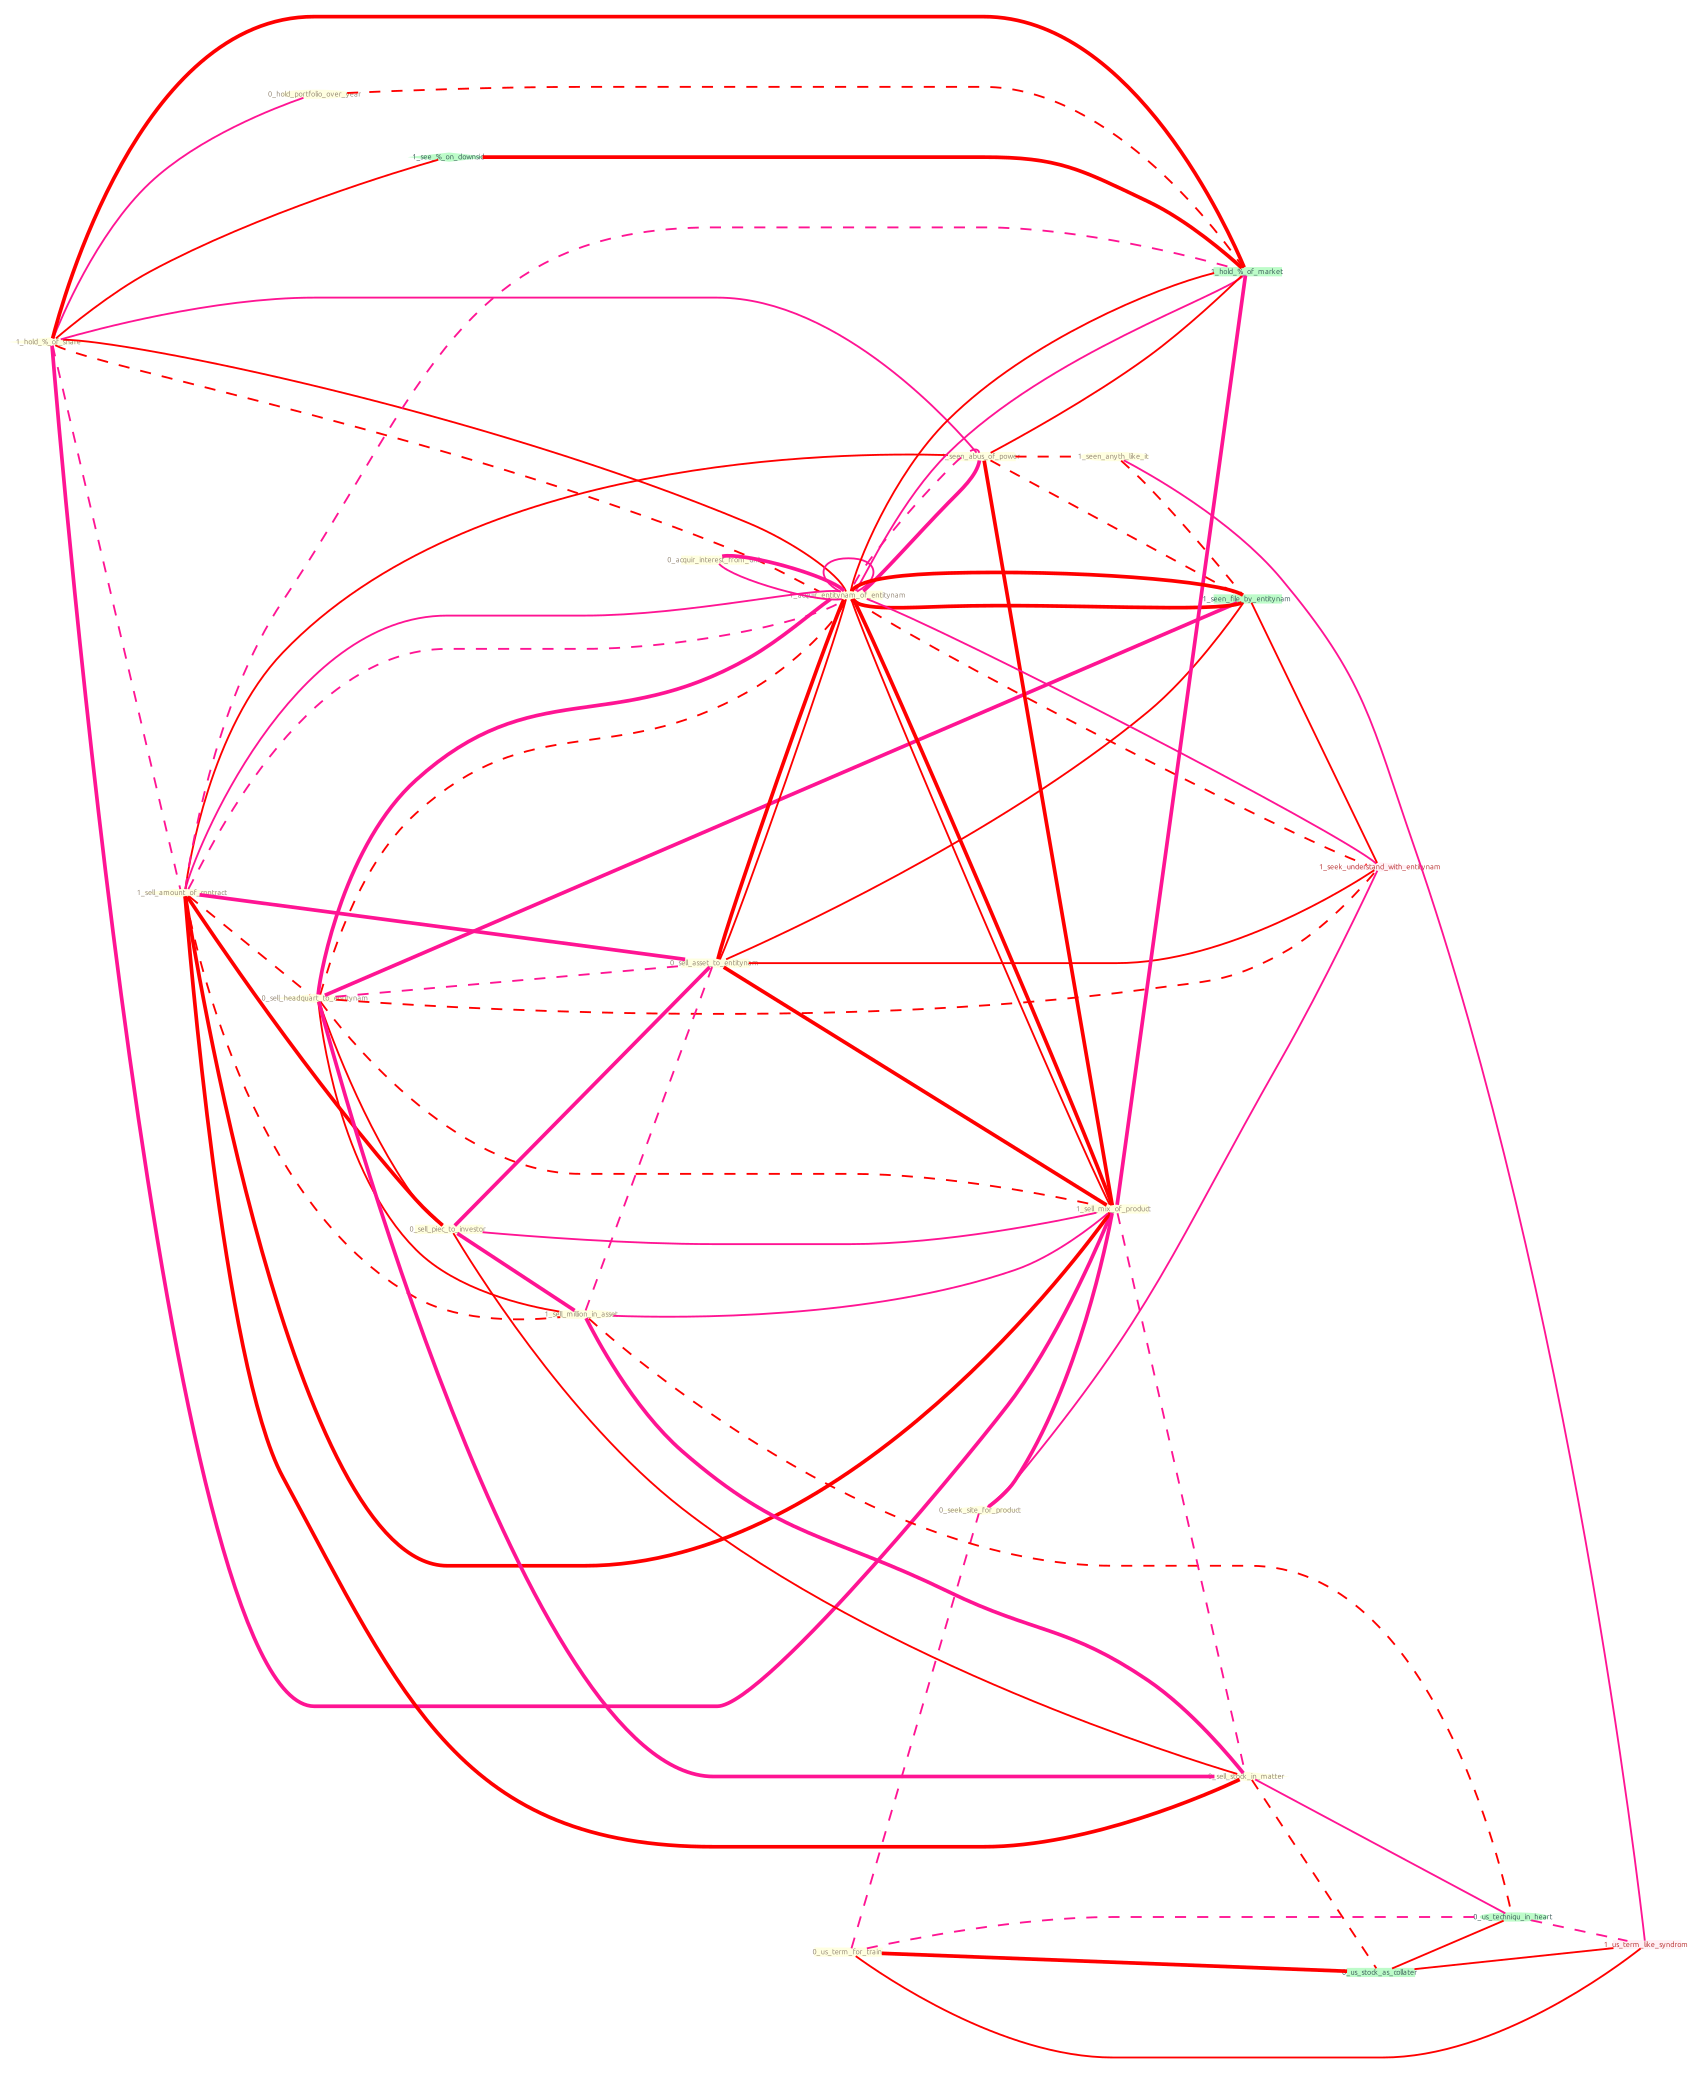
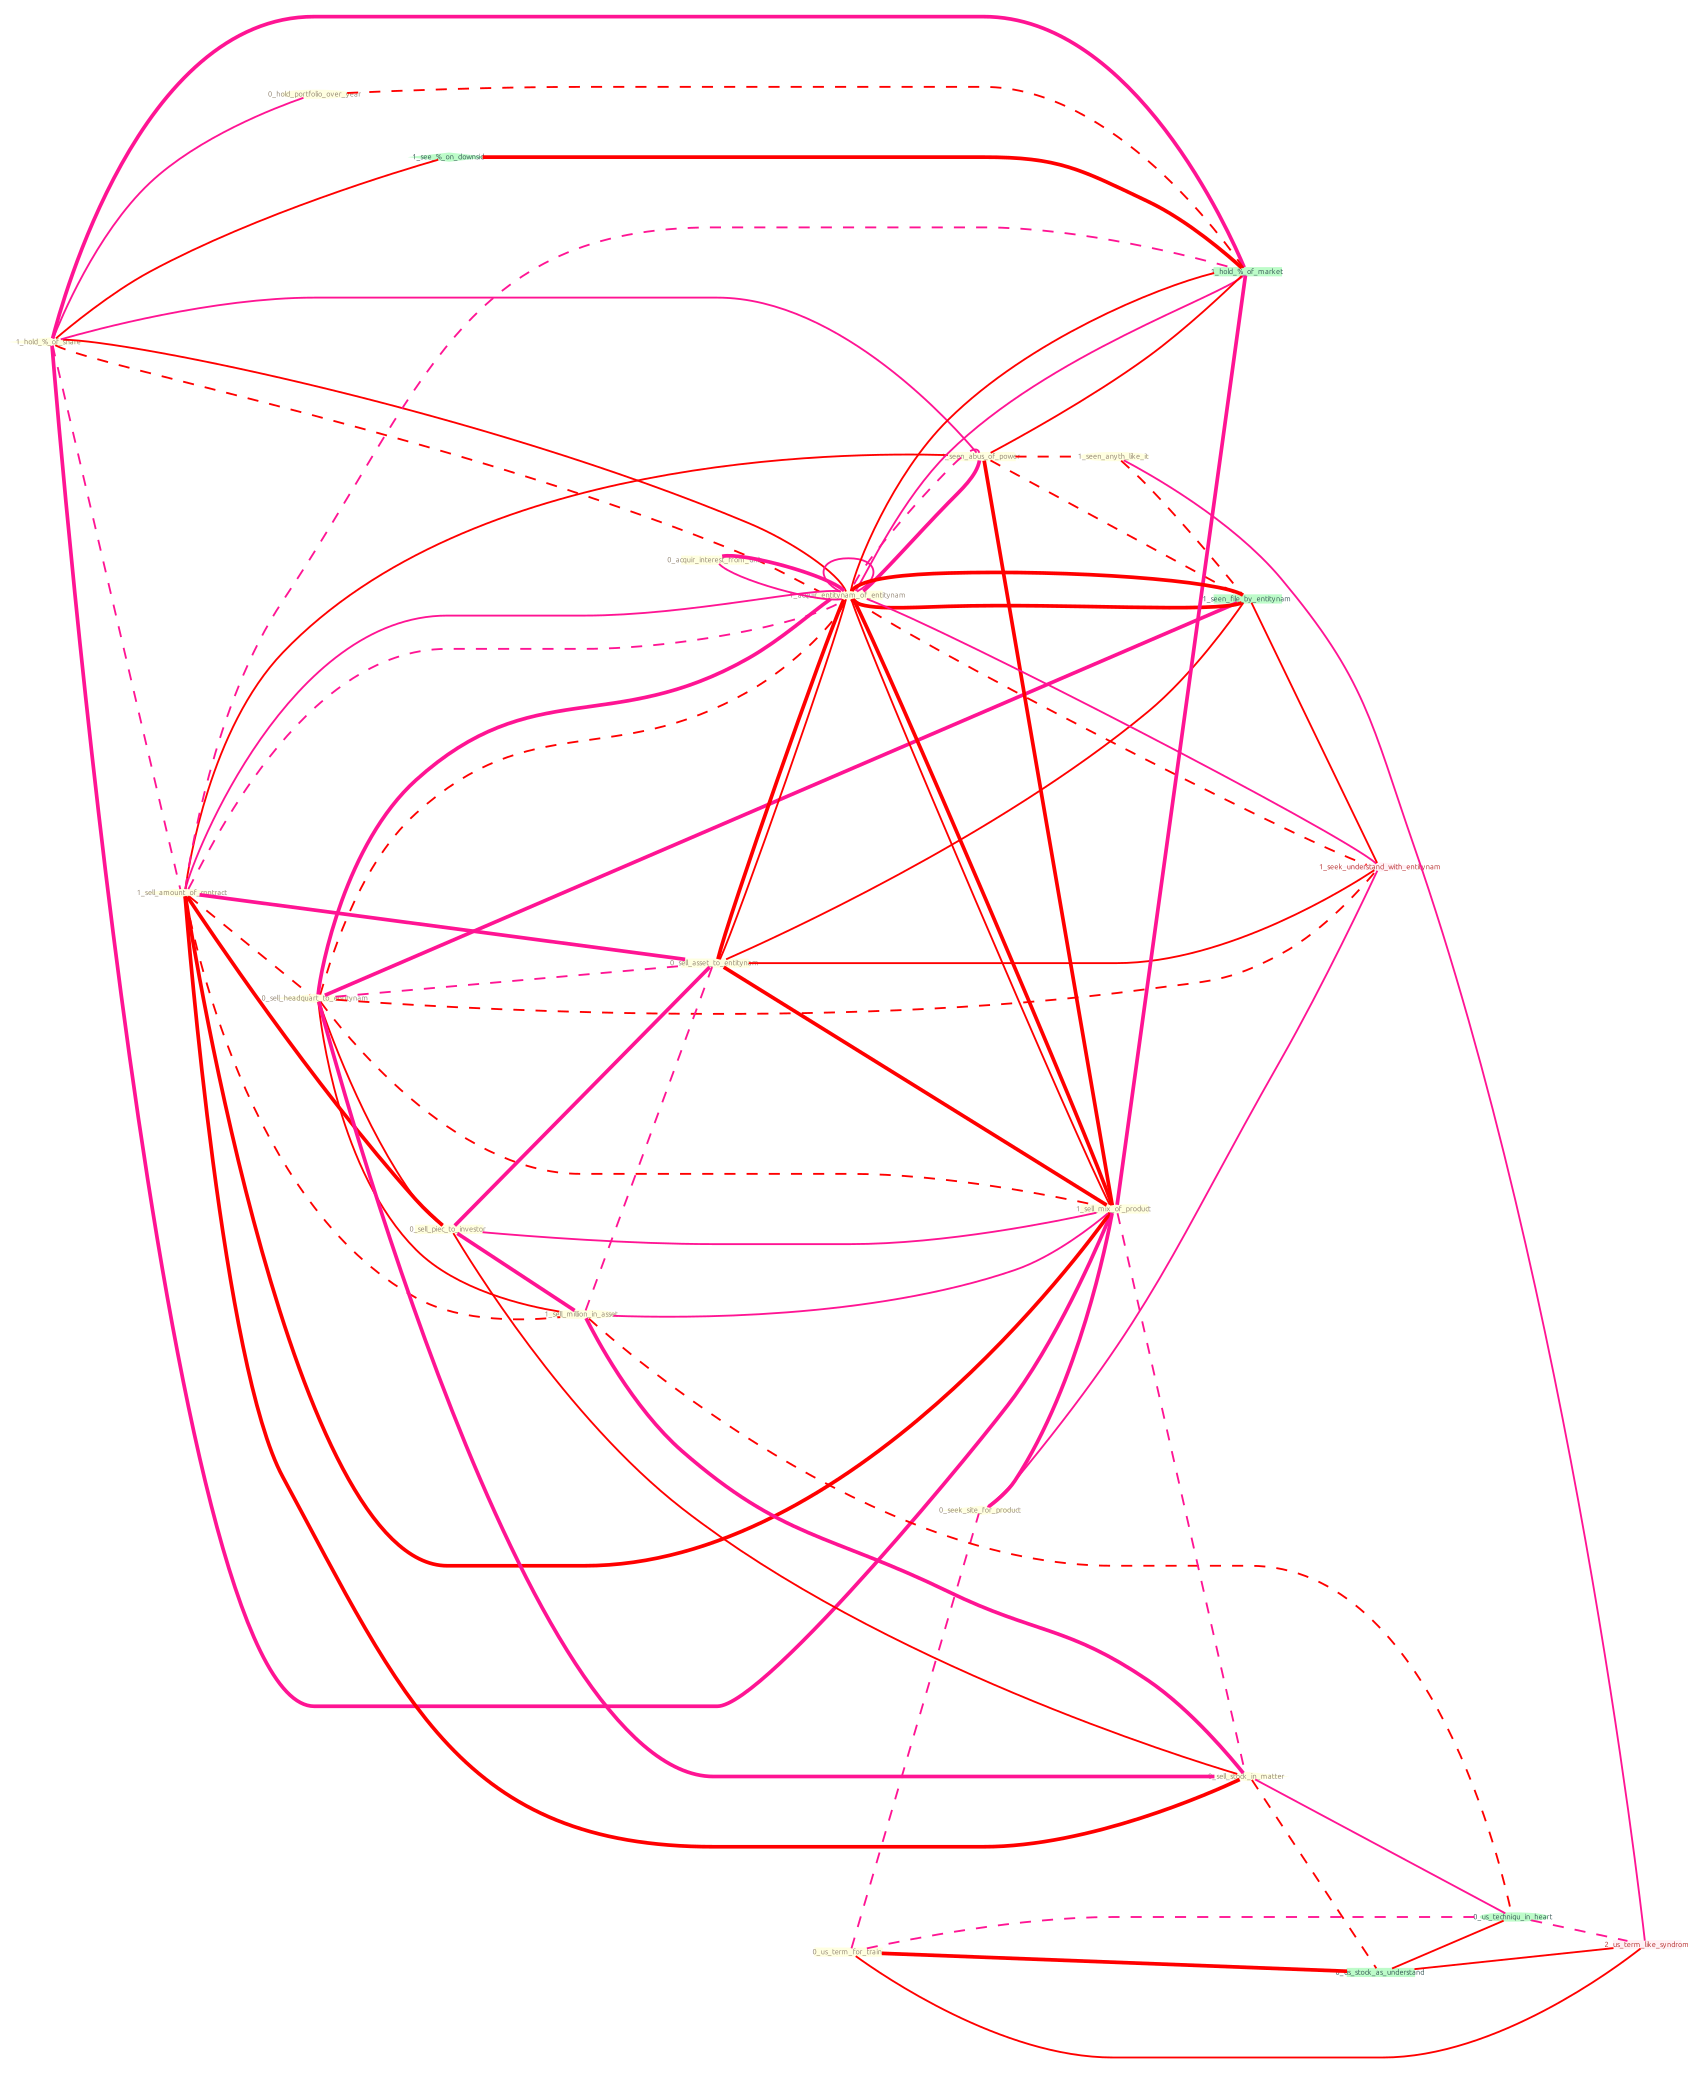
edge "1_hold_%_of_market" -- "1_hold_%_of_share": color red -> deeppink
node "1_us_term_like_syndrom": label "1_us_term_like_syndrom" -> "2_us_term_like_syndrom"
node "0_us_stock_as_collater": label "0_us_stock_as_collater" -> "0_us_stock_as_understand"
